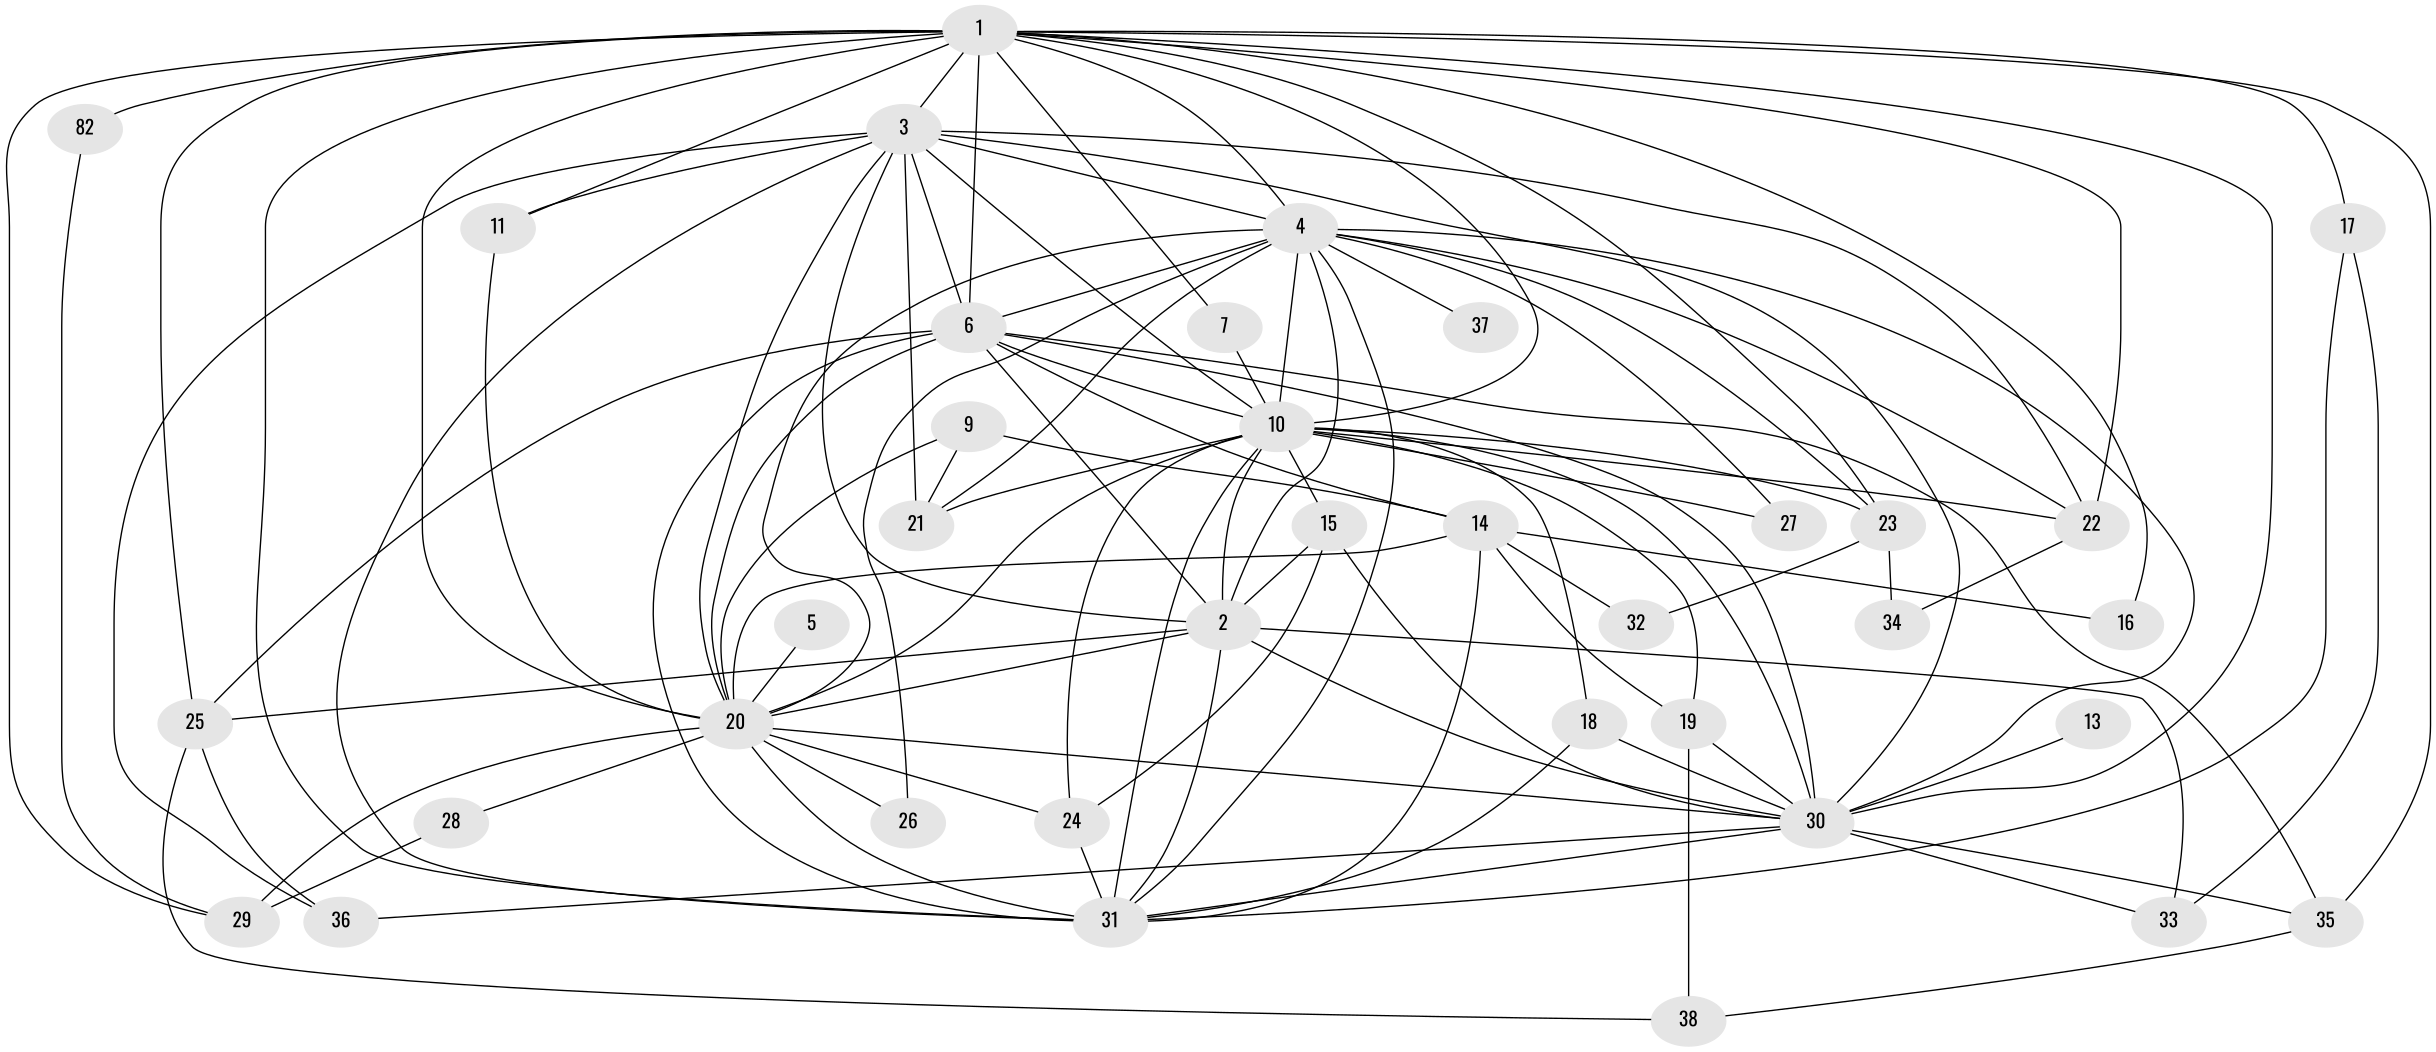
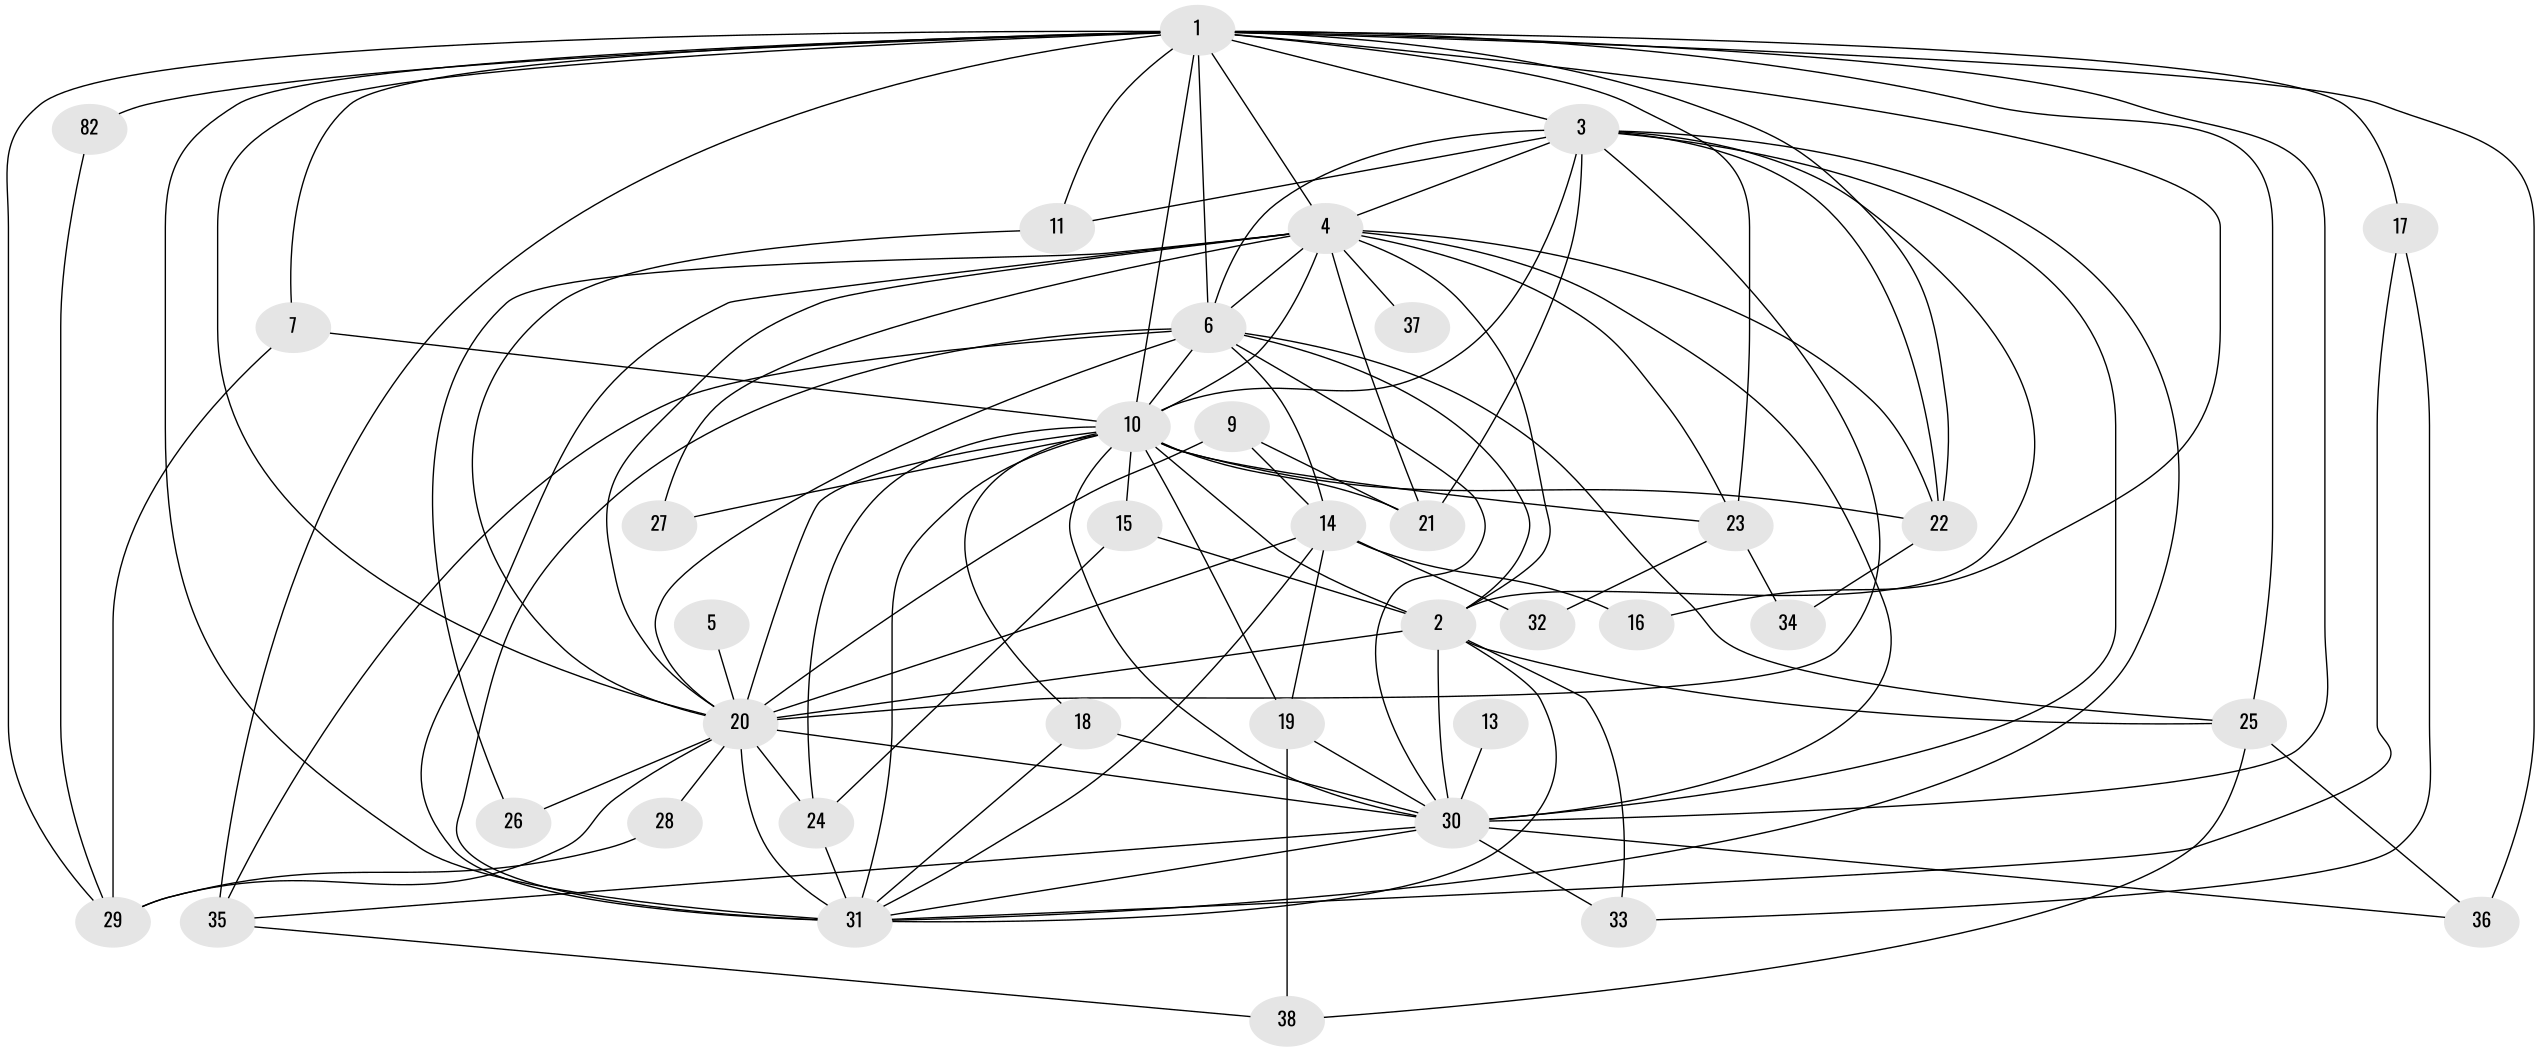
edge "3" -- "36": now "1" -- "36"
edge "7" -- "29": added
edge "15" -- "30": removed
